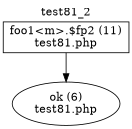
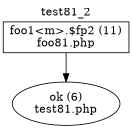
node "foo1<m>.$fp2 (11) test81.php": label "foo1<m>.$fp2 (11) test81.php" -> "foo1<m>.$fp2 (11) foo81.php"
